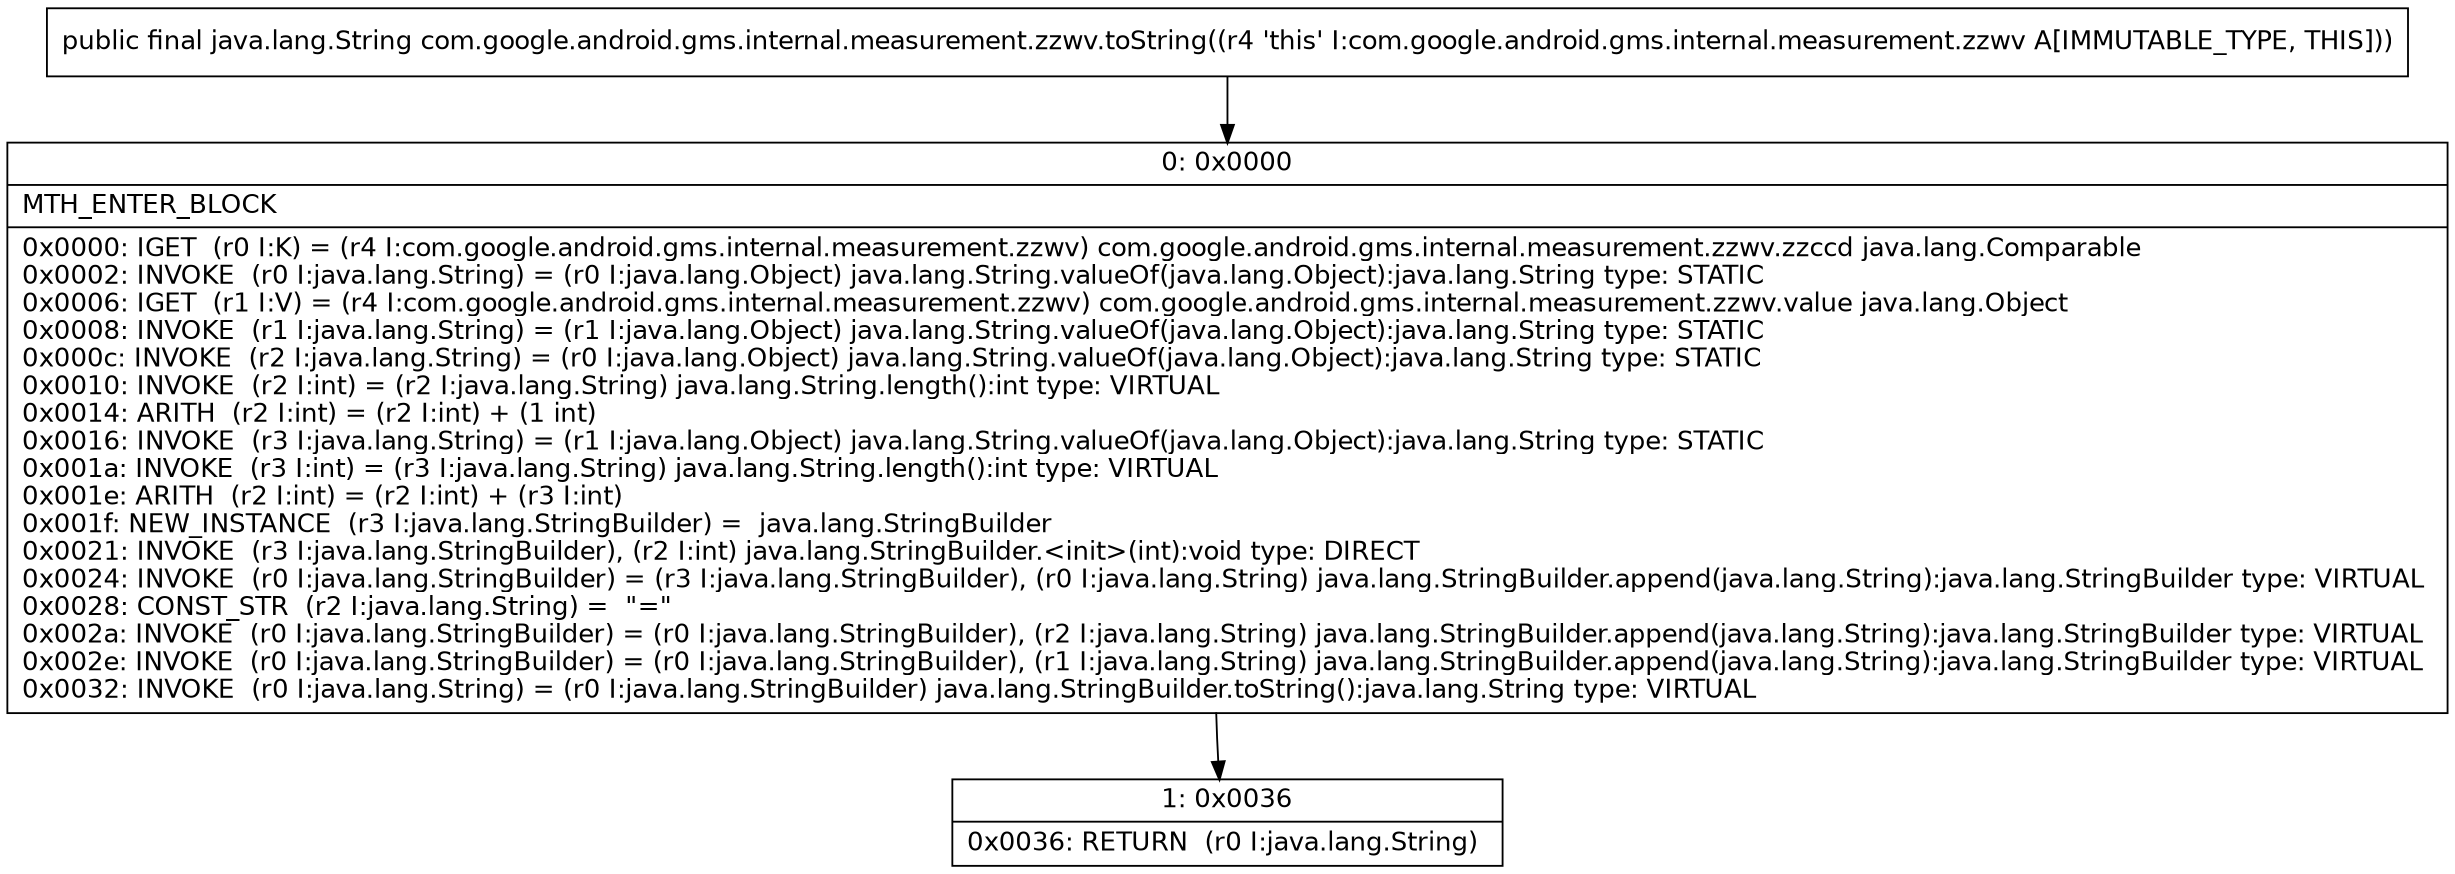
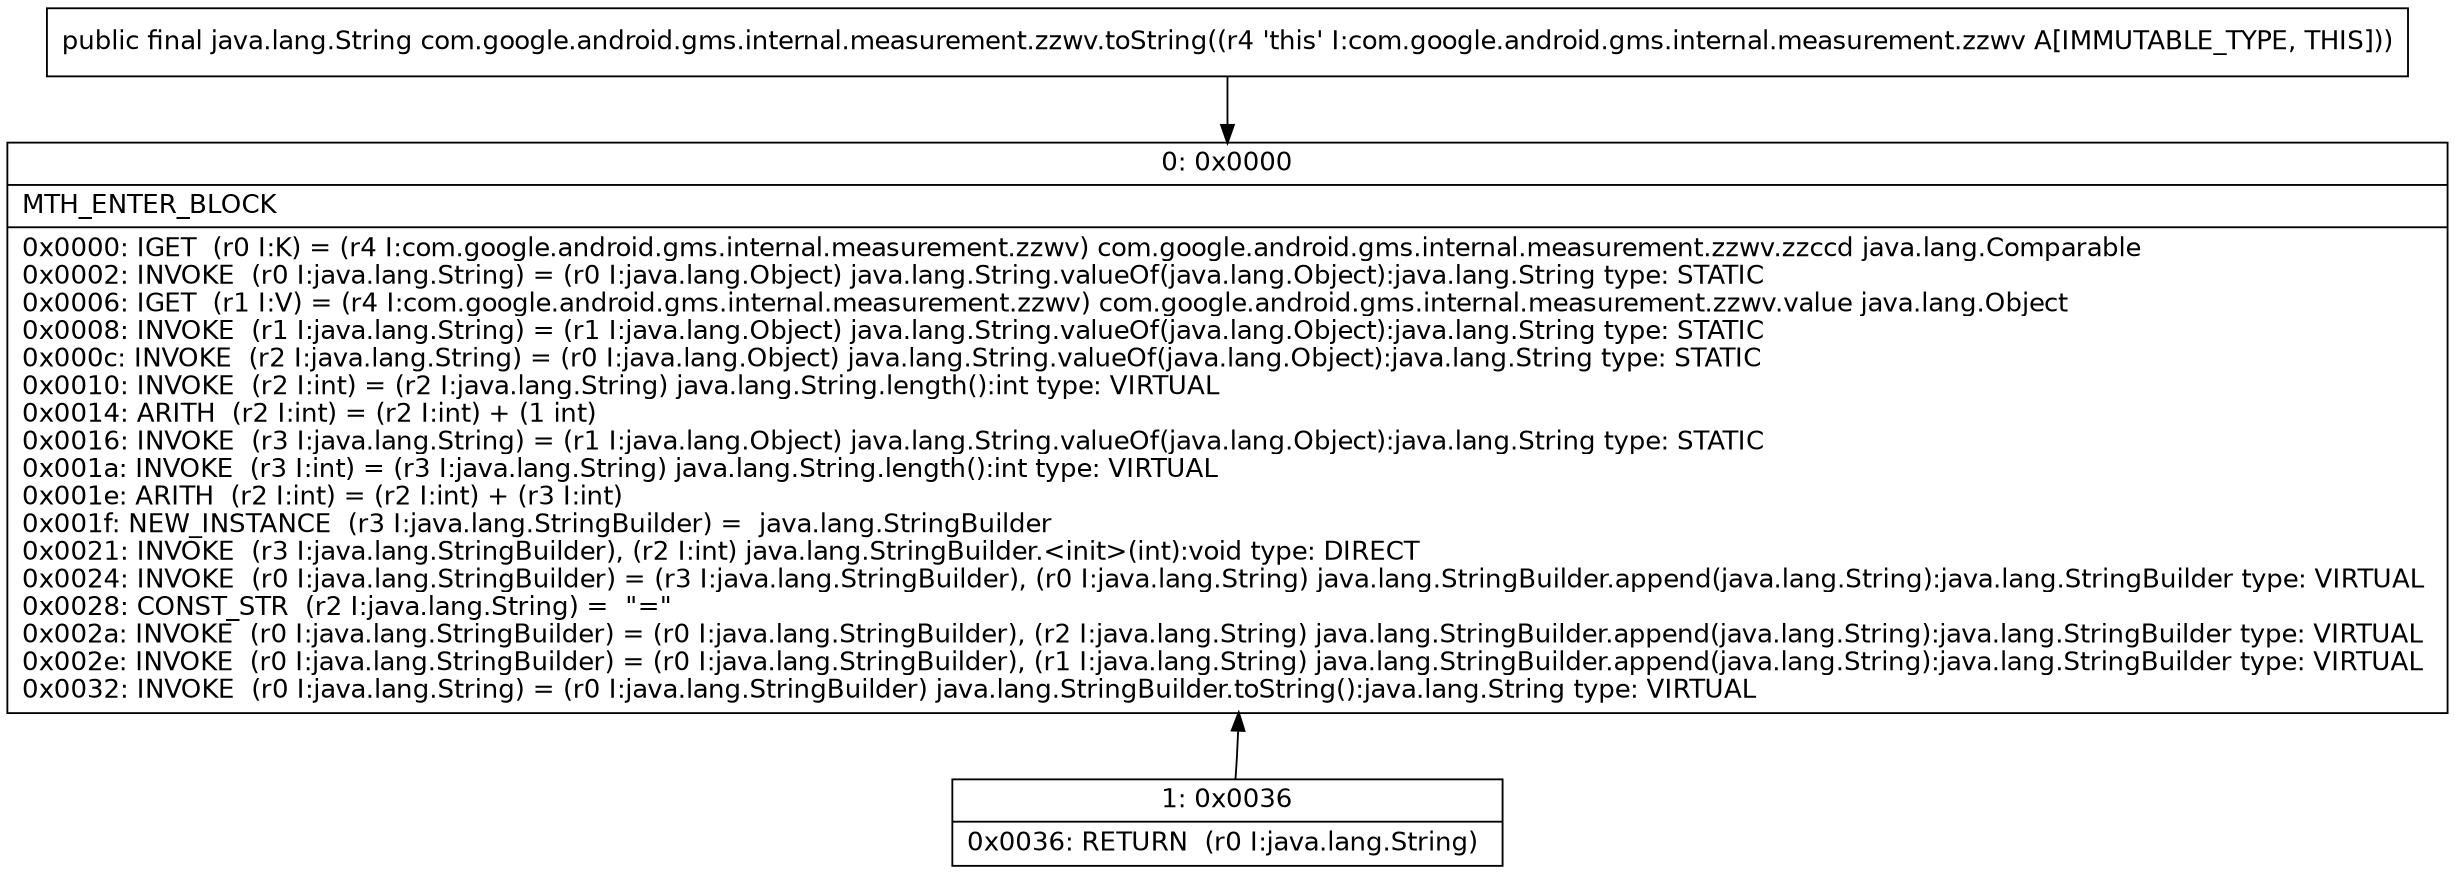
edge "0: 0x0000" -> "1: 0x0036": reversed
